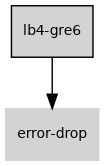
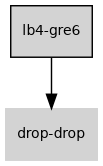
node "error-drop": label "error-drop" -> "drop-drop"
